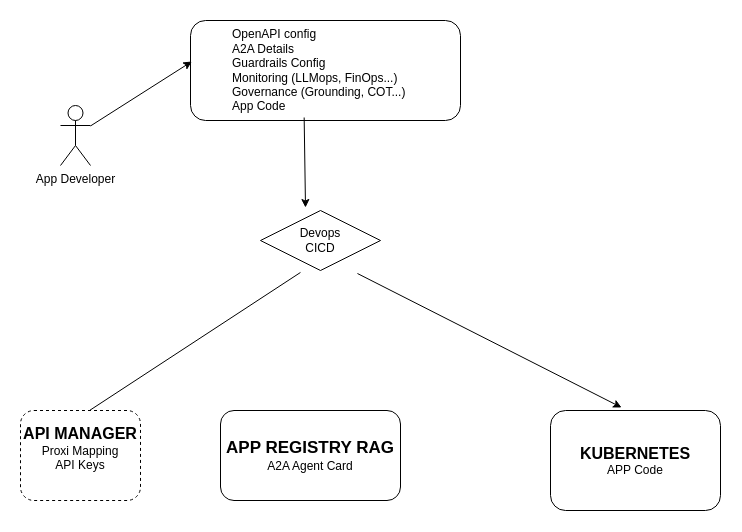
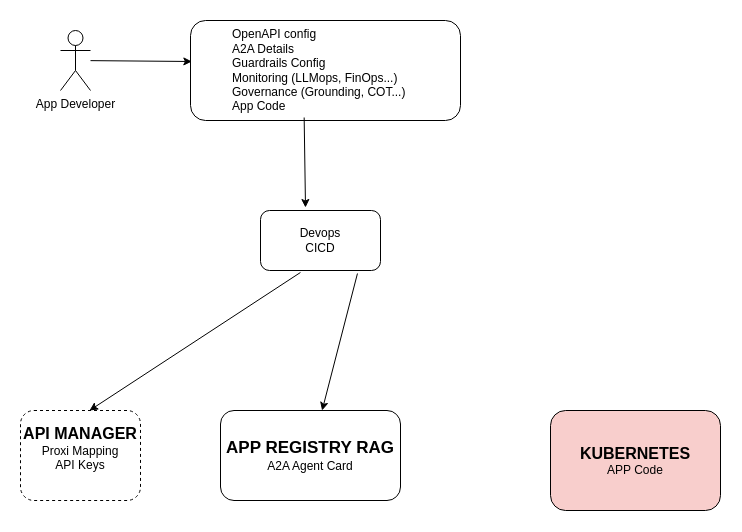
node "App Developer": moved (76, 136) -> (76, 61)
node "Devops CICD": shape diamond -> rounded rectangle
edge "Devops CICD" -> "KUBERNETES APP Code": now "Devops CICD" -> "APP REGISTRY RAG A2A Agent Card"
edge "Devops CICD" -- "API MANAGER Proxi Mapping API Keys": arrowhead none -> classic
node "KUBERNETES APP Code": fillcolor #ffffff -> #f8cecc
